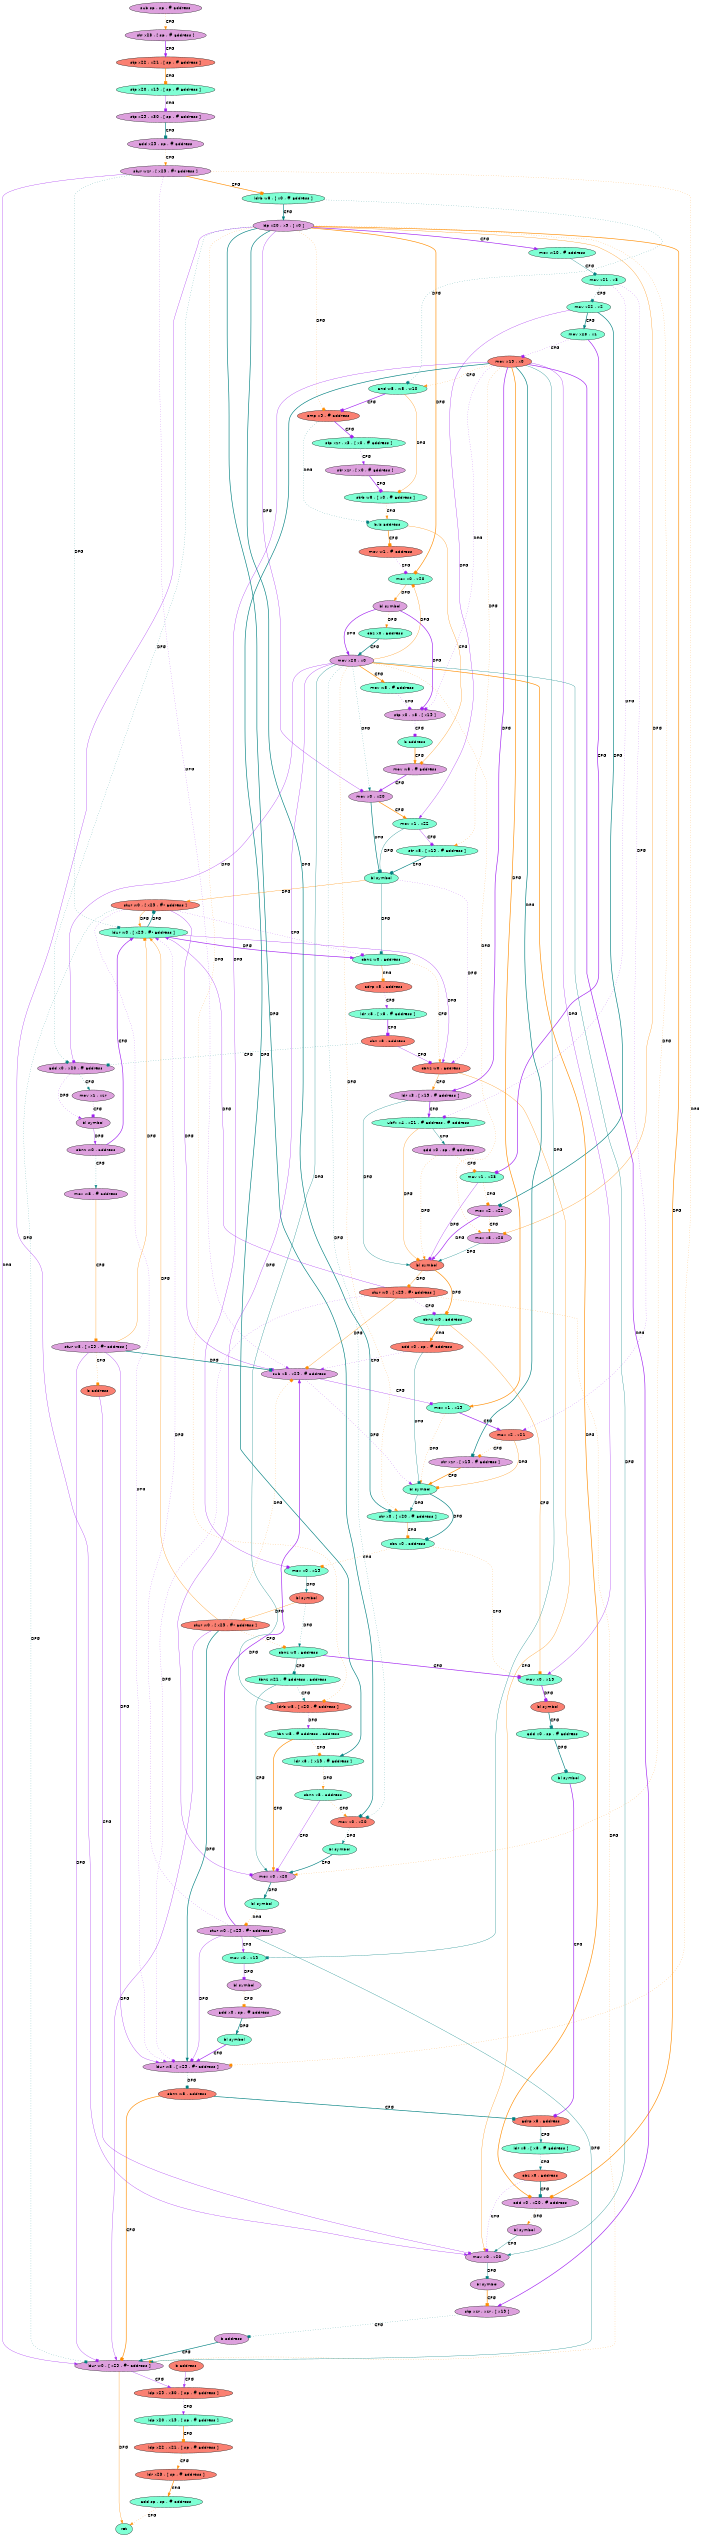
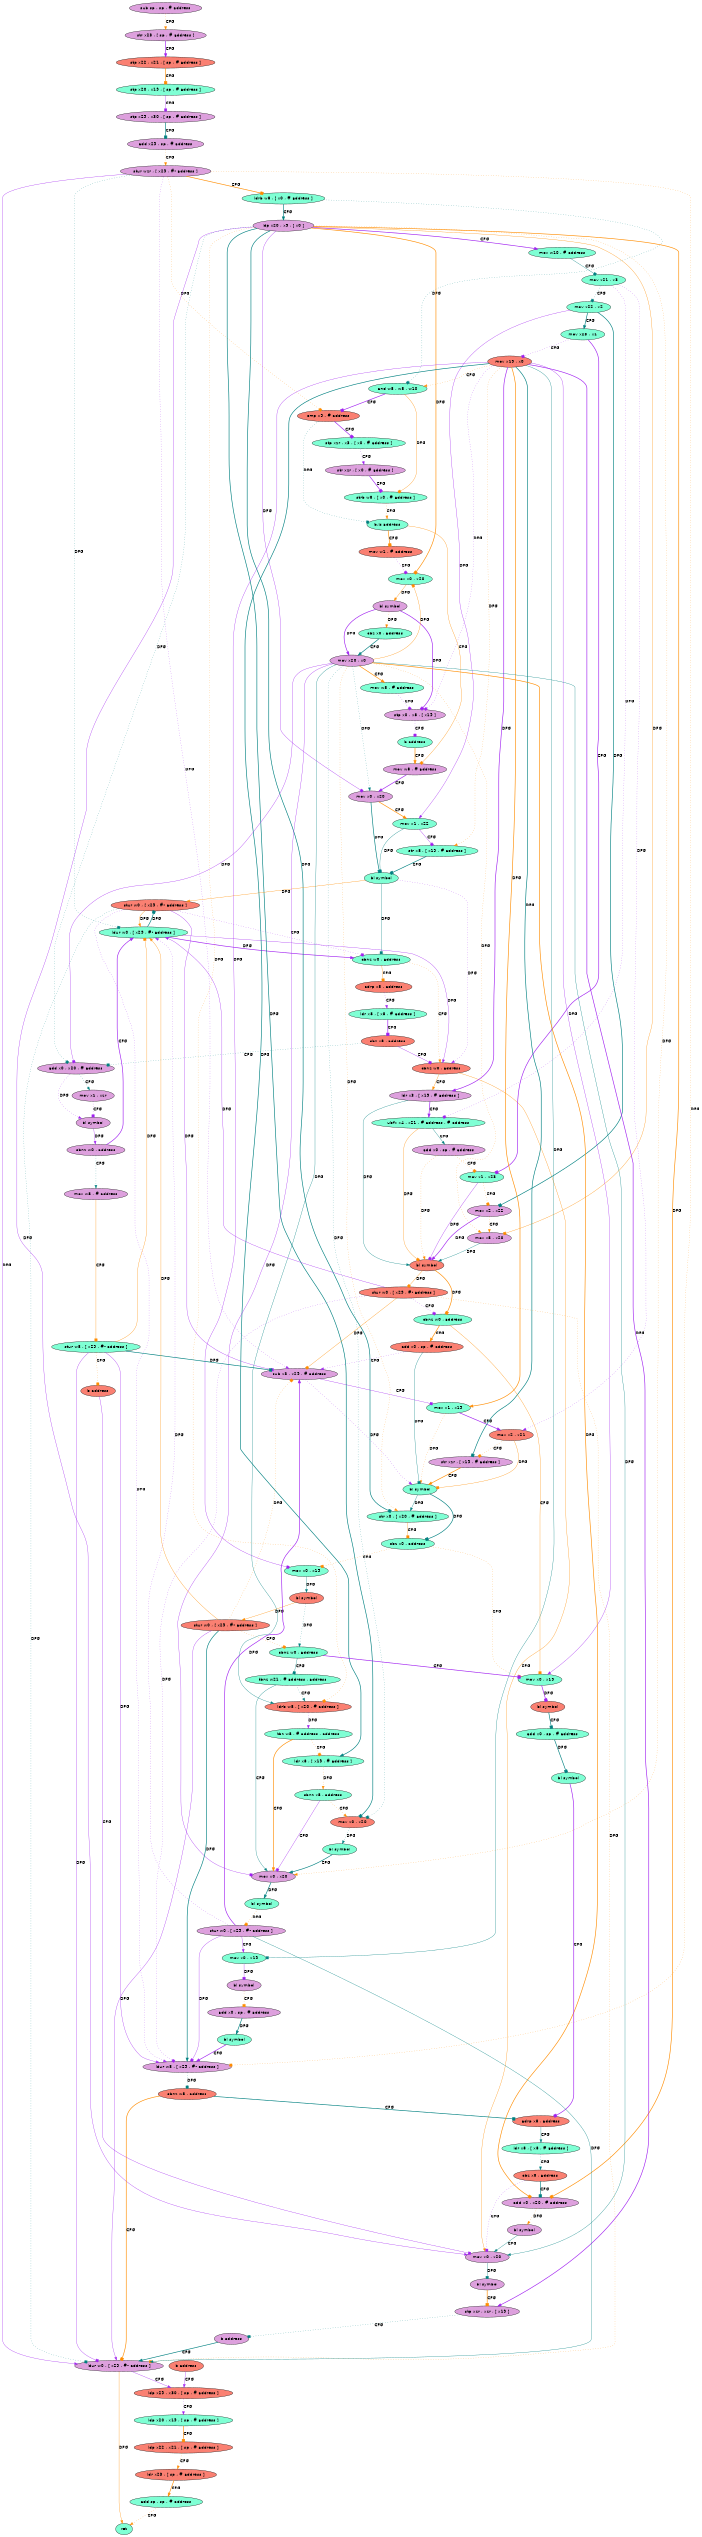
edge "ldp x20 , x9 , [ x0 ]" -> "cmp x9 , # address": now "stur wzr , [ x29 , #- address ]" -> "cmp x9 , # address"
node "stur w8 , [ x29 , #- address ]": fillcolor plum -> aquamarine
